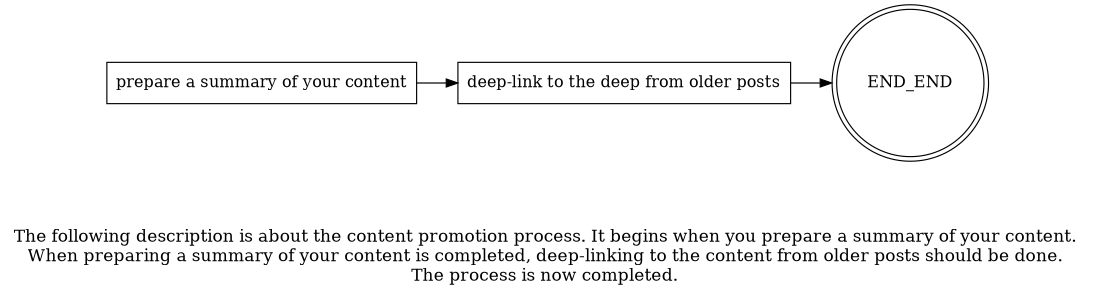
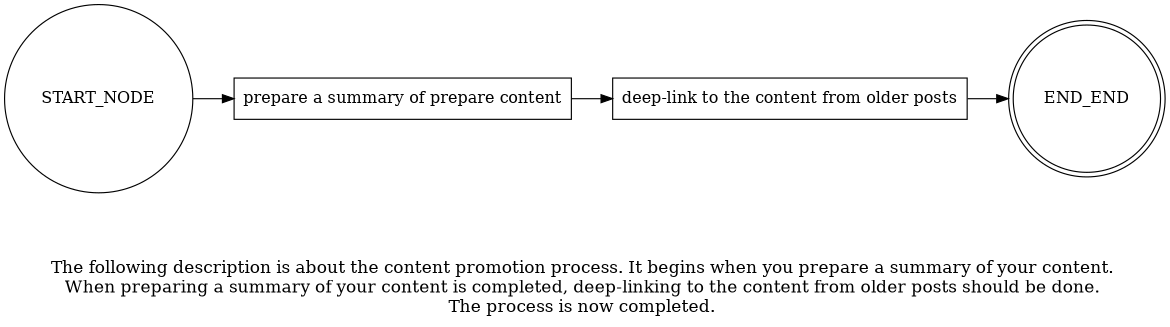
node "prepare a summary of your content": label "prepare a summary of your content" -> "prepare a summary of prepare content"
node "deep-link to the deep from older posts": label "deep-link to the deep from older posts" -> "deep-link to the content from older posts"
node "START_NODE": added
